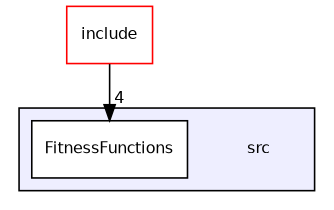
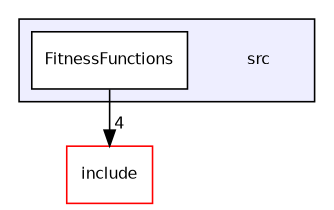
edge "include" -> "FitnessFunctions": reversed
